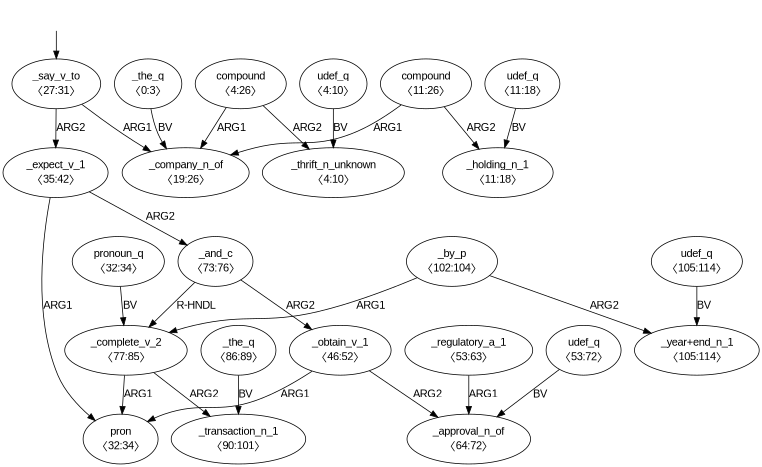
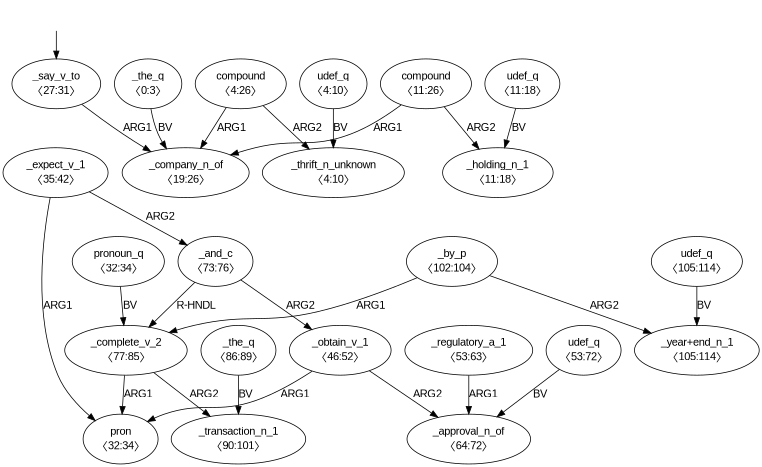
edge "_say_v_to" -> "_expect_v_1": removed, label "ARG2"
